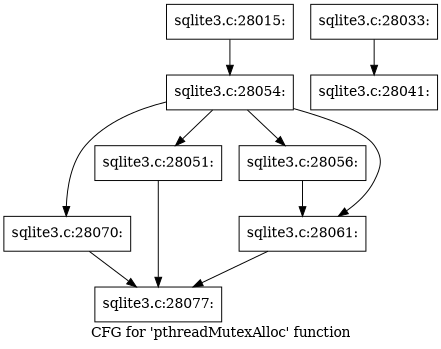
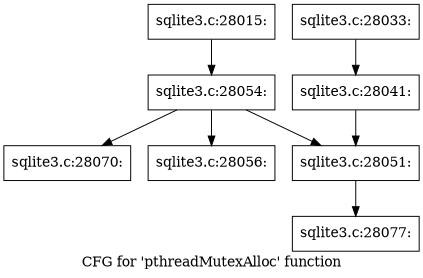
edge "sqlite3.c:28041:" -> "sqlite3.c:28051:": added
node "sqlite3.c:28061:": removed
edge "sqlite3.c:28070:" -> "sqlite3.c:28077:": removed
